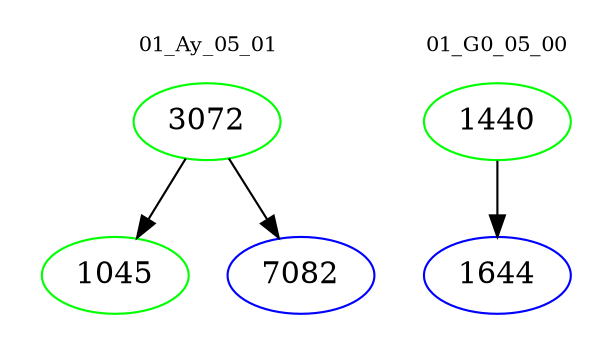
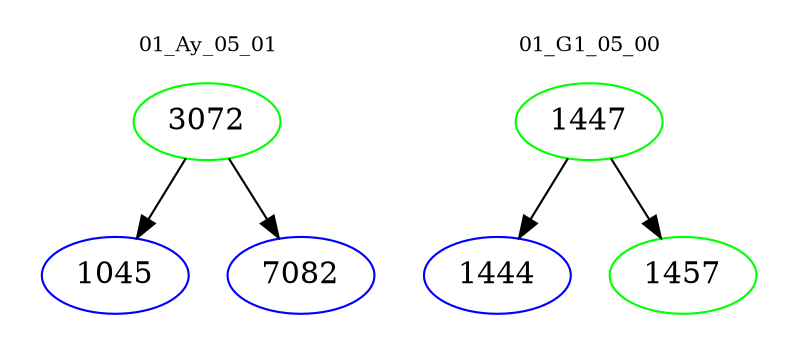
cluster "01_G0_05_00": label "01_G0_05_00" -> "01_G1_05_00"
node "1440": label "1440" -> "1447"
node "1045": color green -> blue
node "1644": label "1644" -> "1444"
node "1457": added
